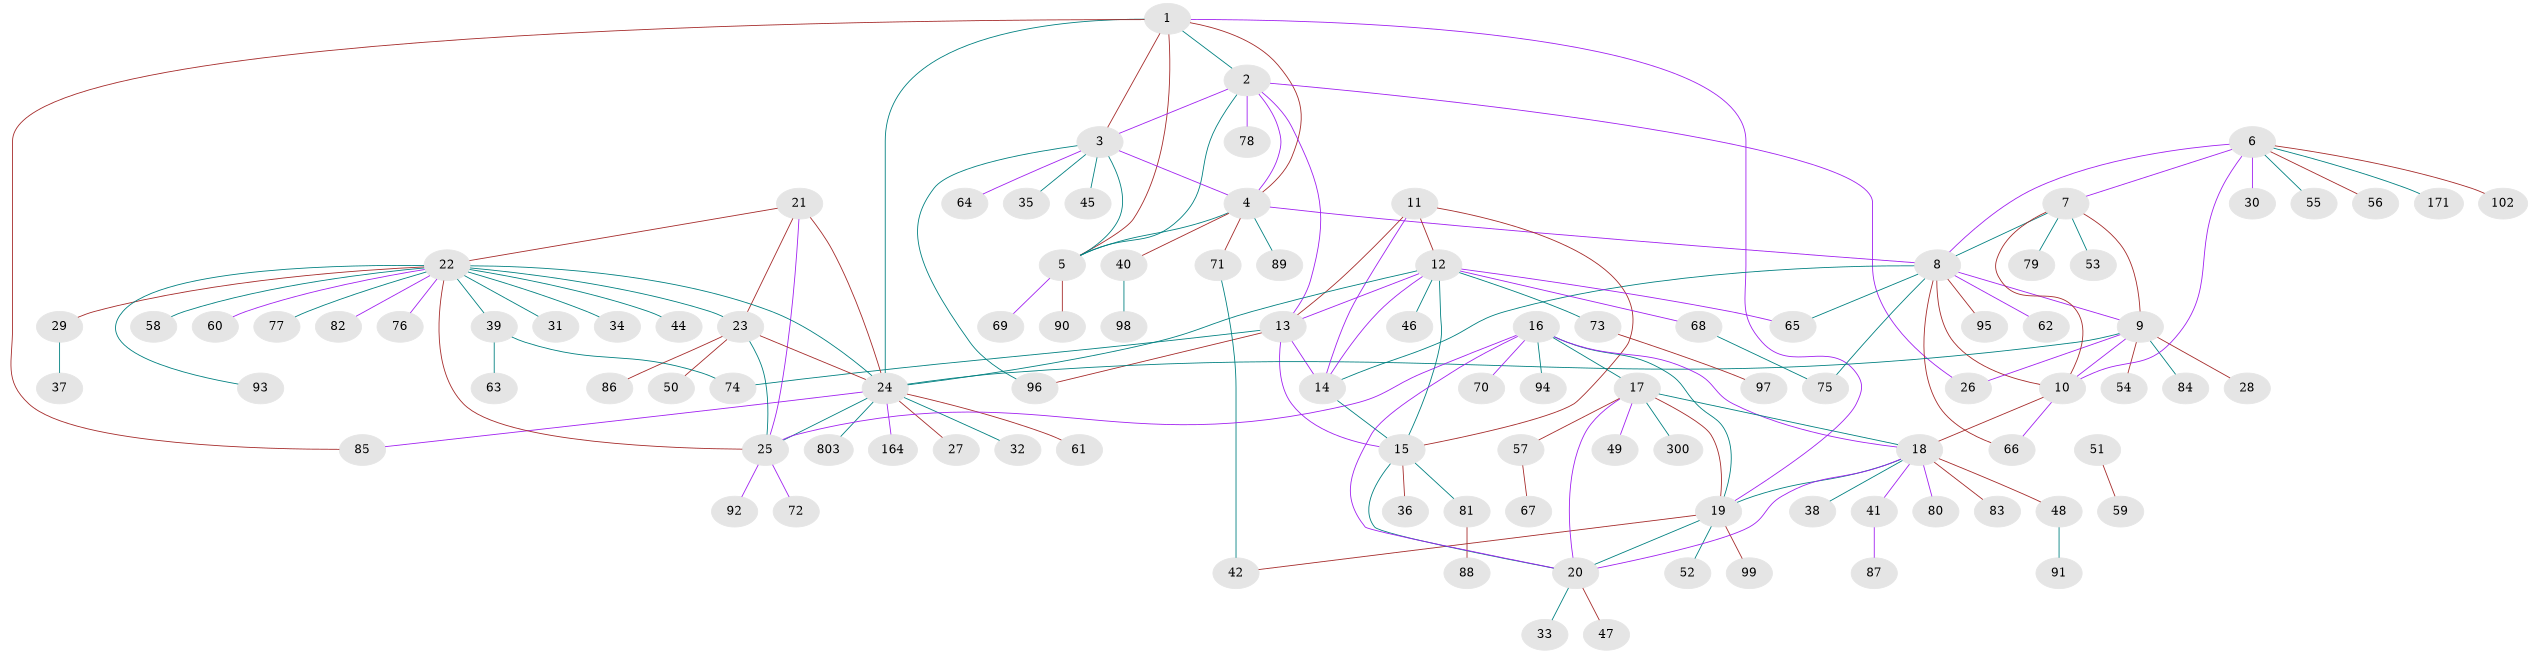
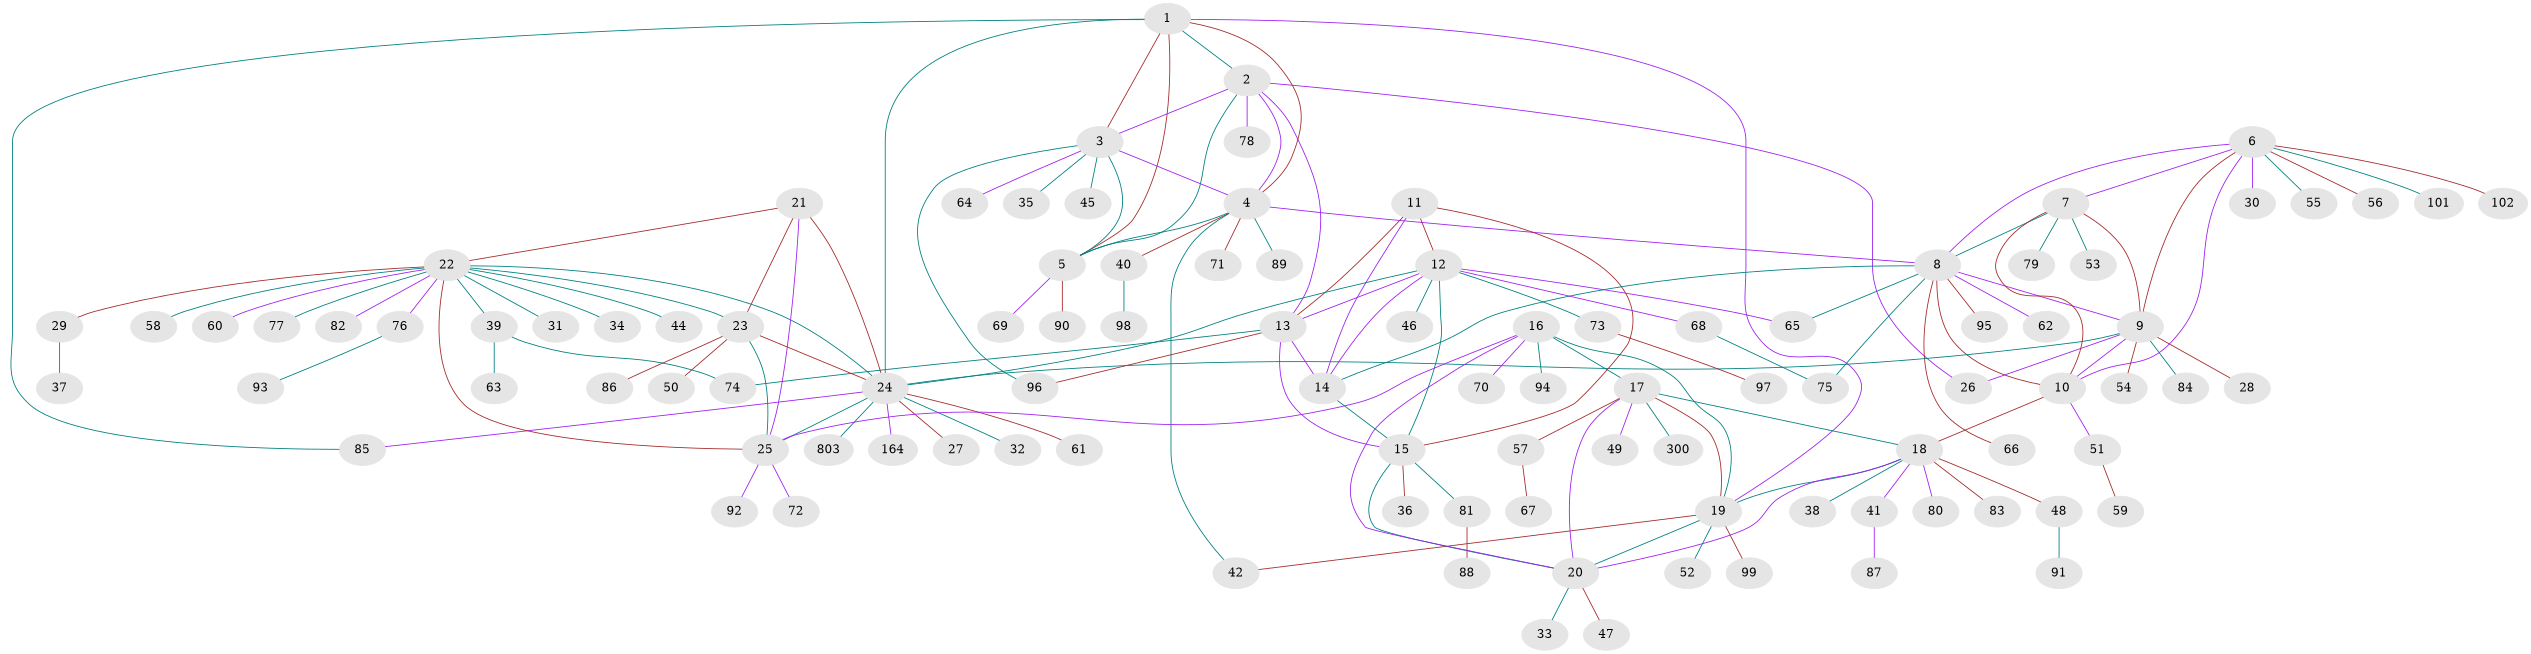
edge "1" -- "85": color brown -> teal
node "171": label "171" -> "101"
edge "6" -- "9": added
edge "22" -- "93": now "76" -- "93"
edge "16" -- "18": removed
edge "71" -- "42": now "4" -- "42"
edge "10" -- "66": now "10" -- "51"
